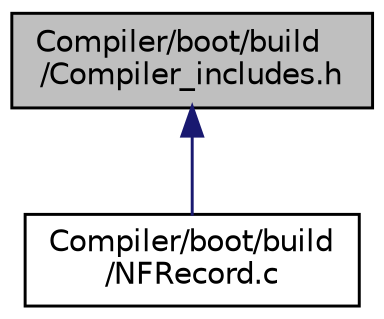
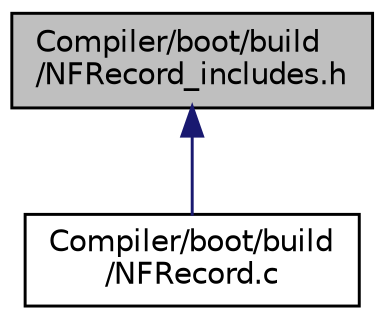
node "Compiler/boot/build /Compiler_includes.h": label "Compiler/boot/build /Compiler_includes.h" -> "Compiler/boot/build /NFRecord_includes.h"
